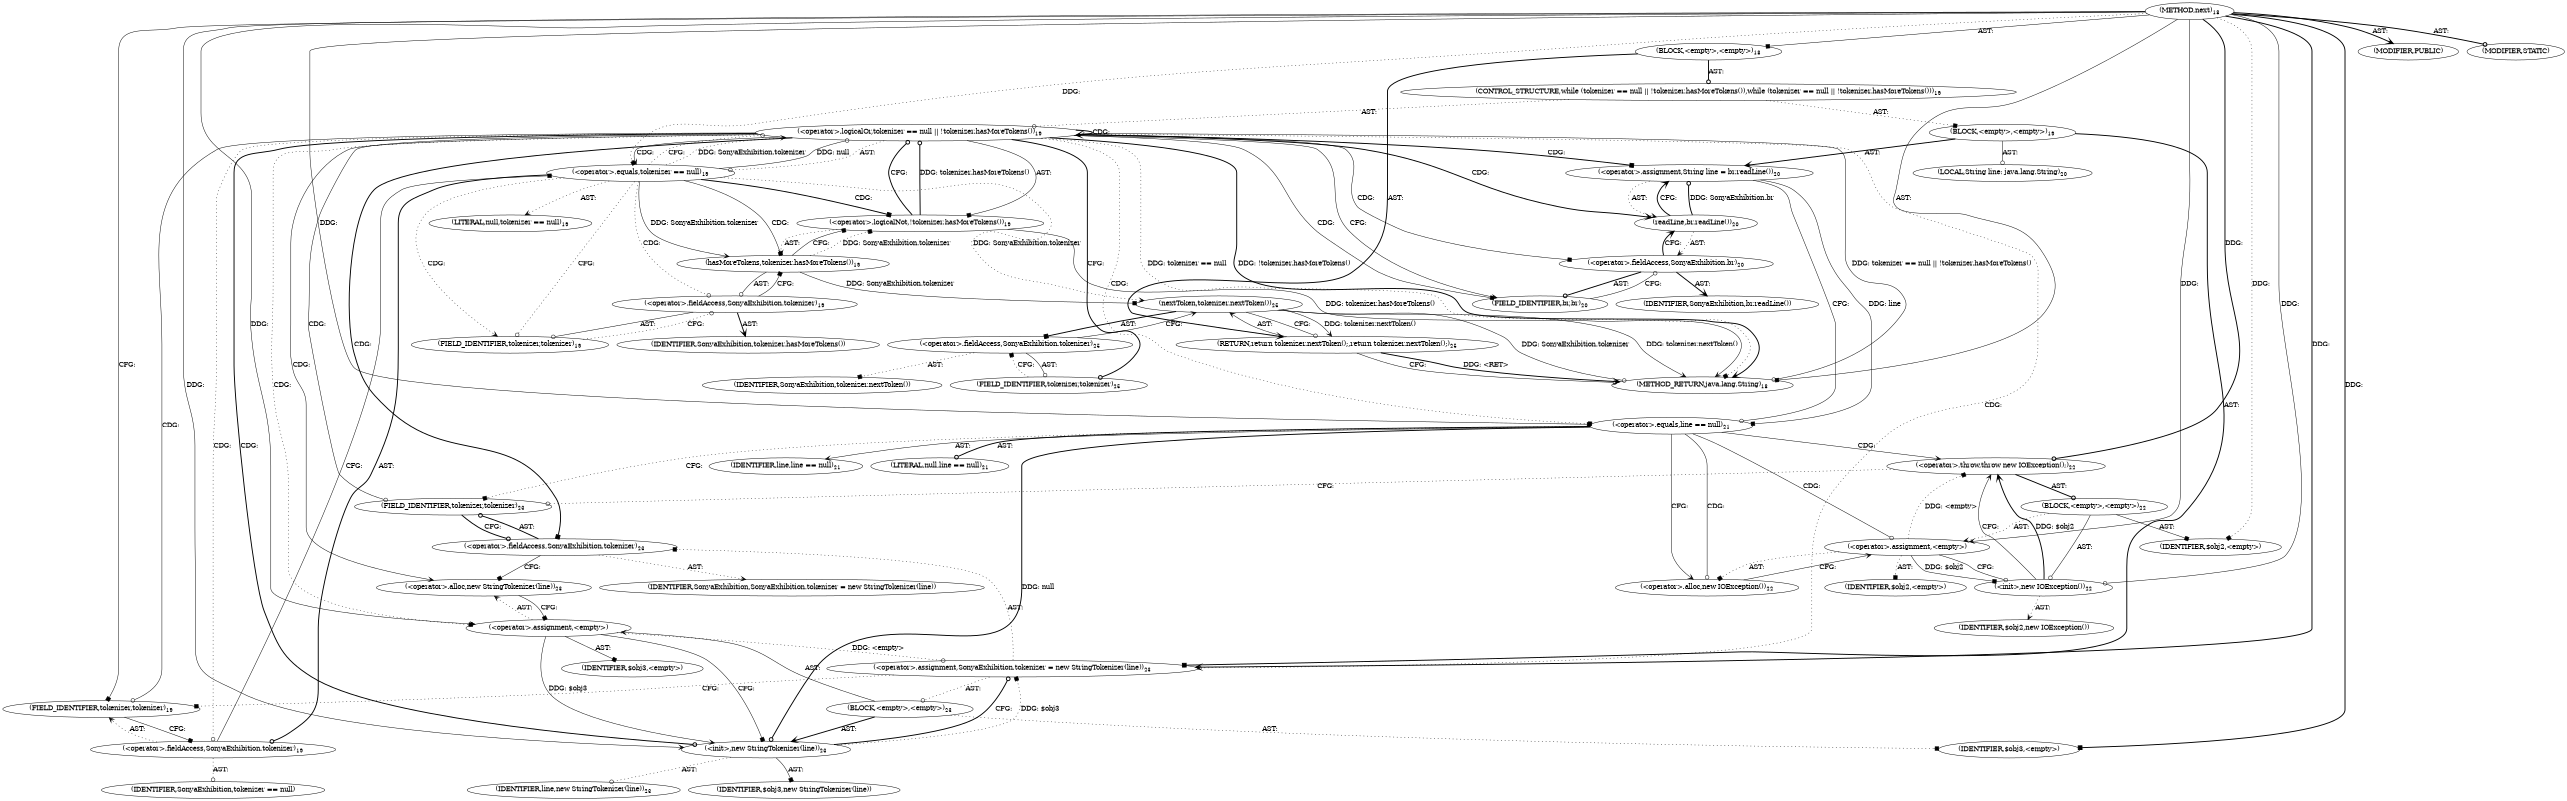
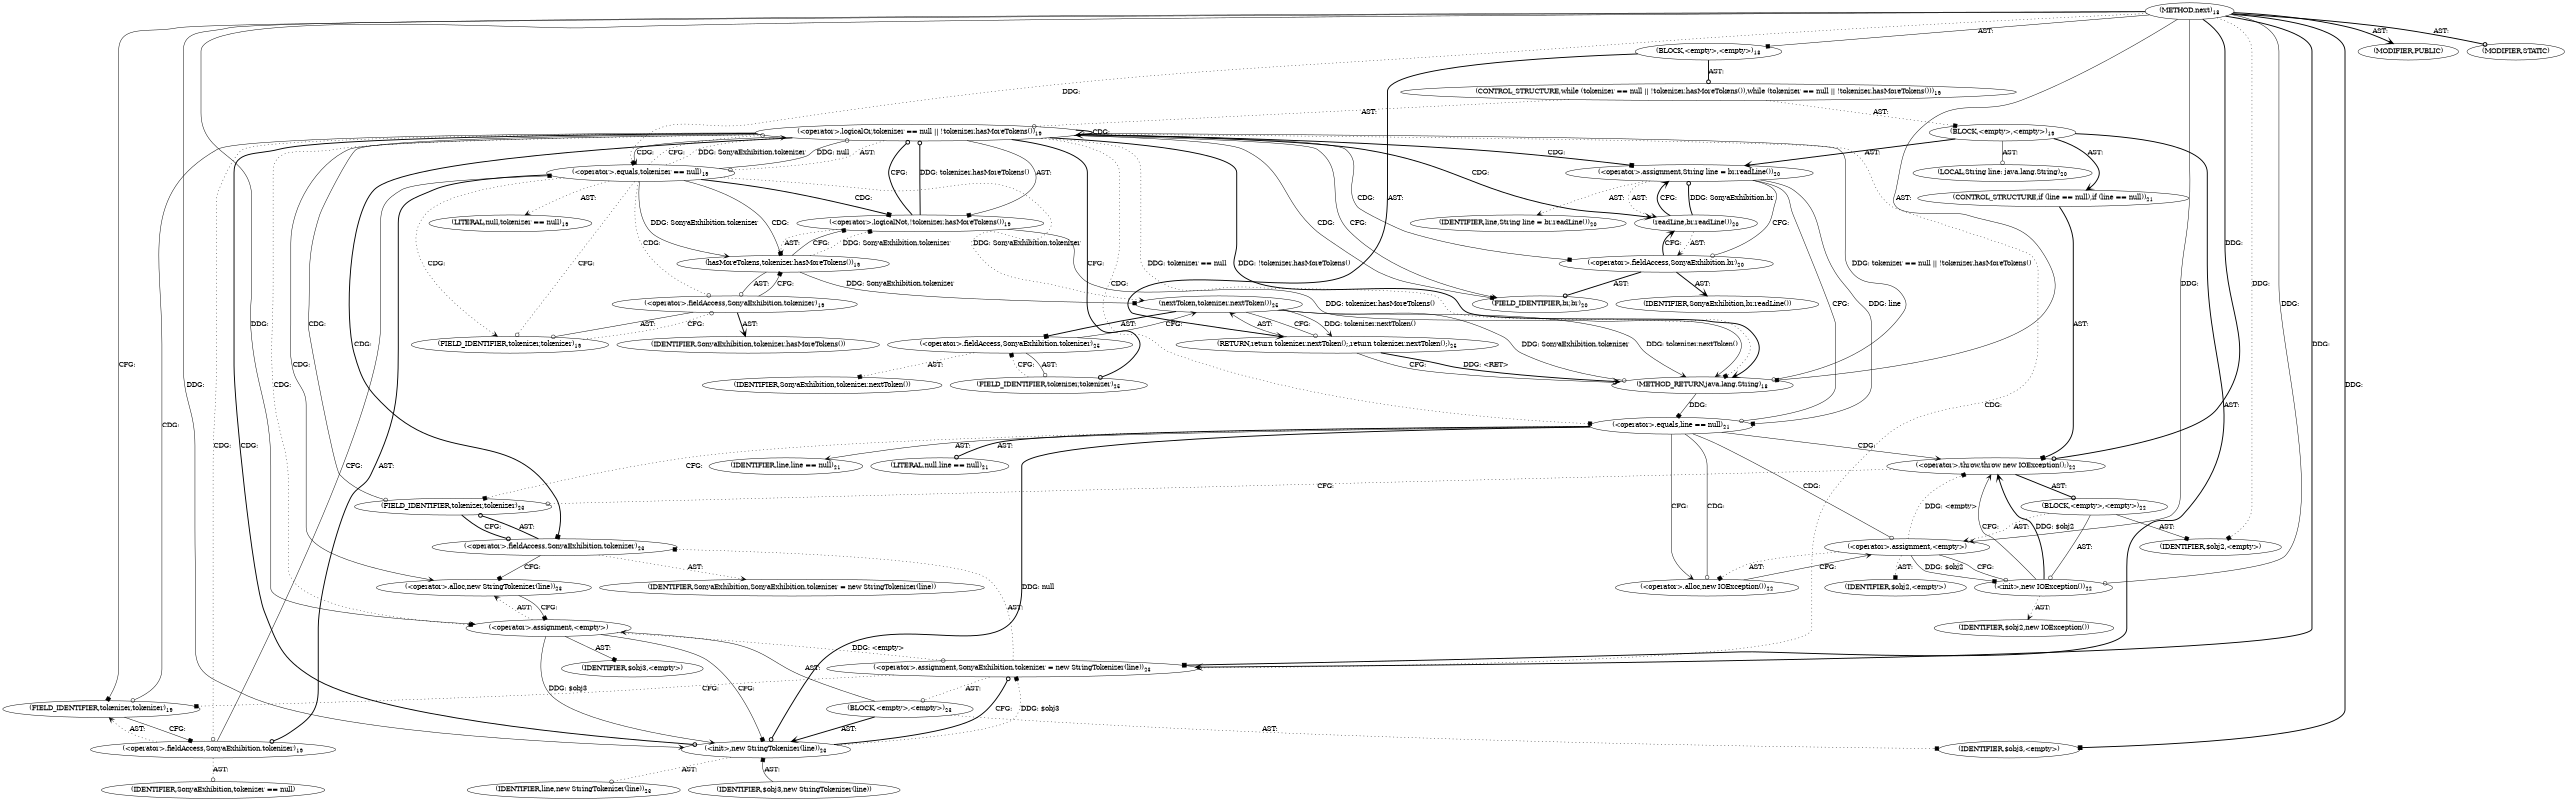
edge "(METHOD,next)" -> "(<operator>.equals,line == null)": now "(METHOD_RETURN,java.lang.String)" -> "(<operator>.equals,line == null)"
node "(CONTROL_STRUCTURE,if (line == null),if (line == null))": added
node "(IDENTIFIER,line,String line = br.readLine())": added
edge "(FIELD_IDENTIFIER,br,br)" -> "(<operator>.fieldAccess,SonyaExhibition.br)": now "(<operator>.assignment,String line = br.readLine())" -> "(<operator>.fieldAccess,SonyaExhibition.br)"
edge "(<init>,new StringTokenizer(line))" -> "(IDENTIFIER,$obj3,new StringTokenizer(line))": reversed
